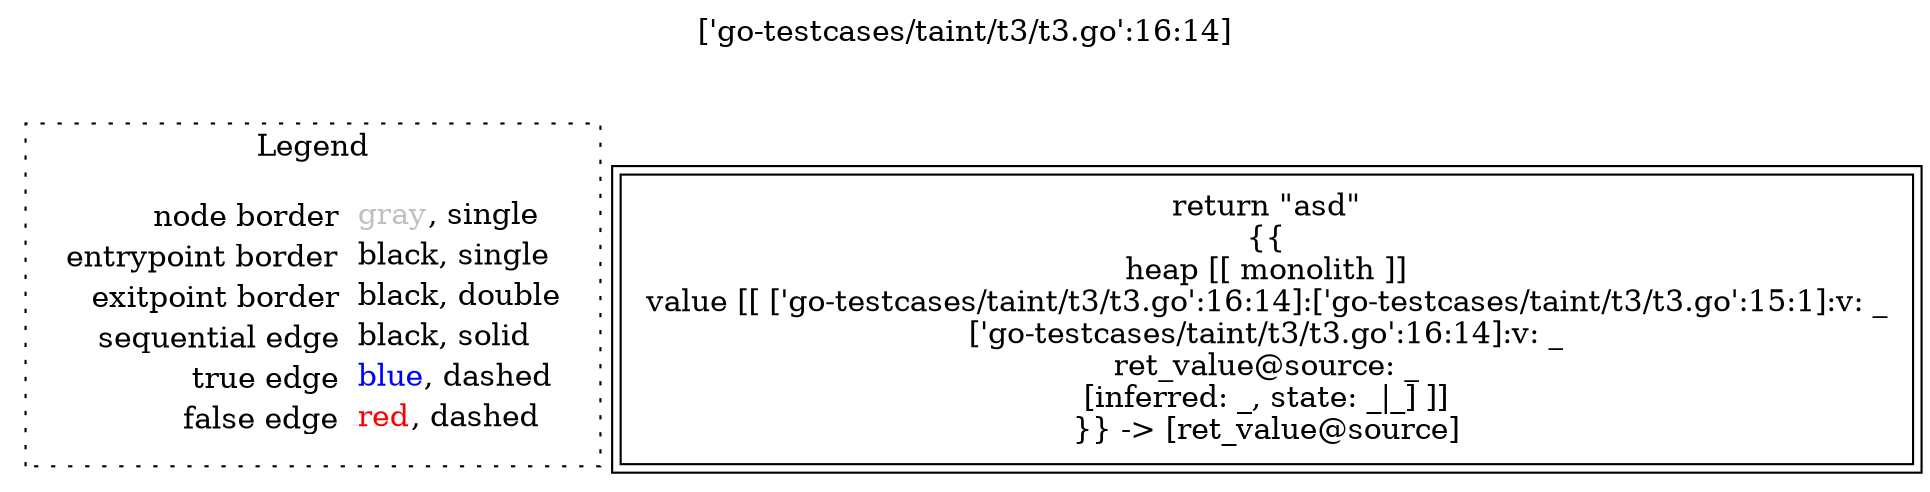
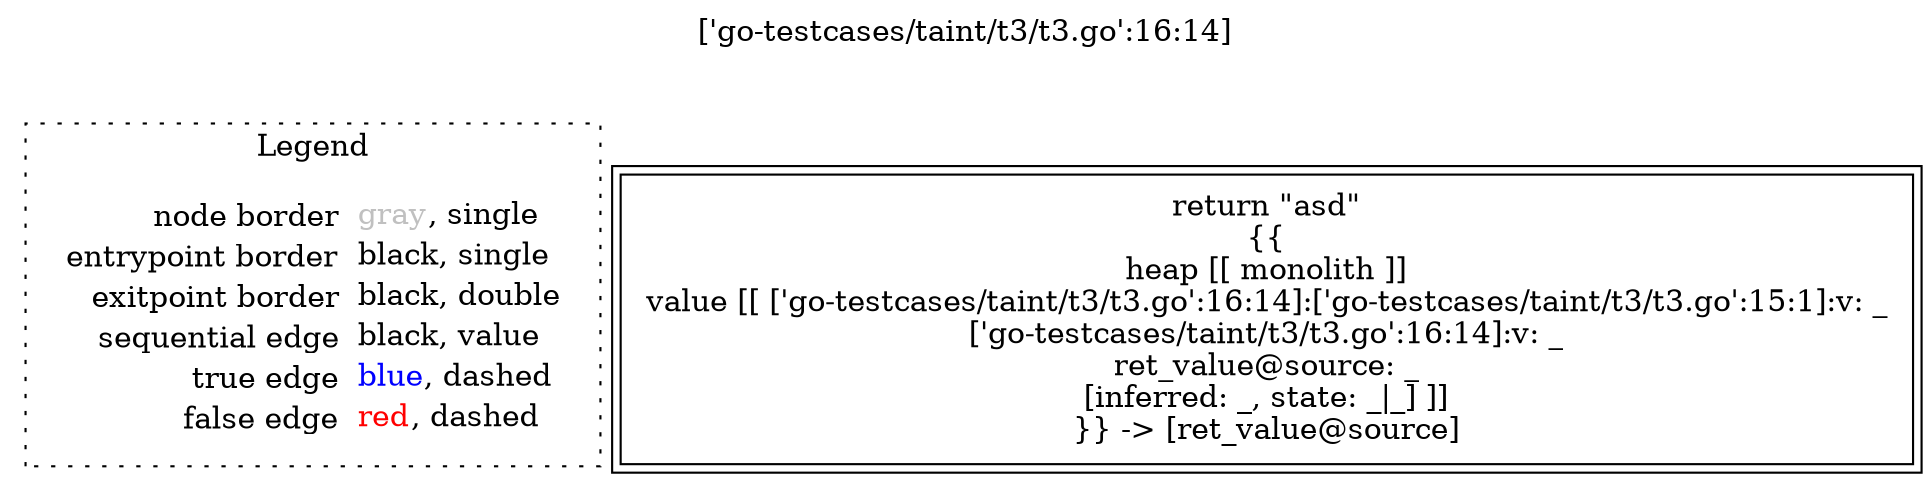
node "node border": text ", solid" -> ", value"
